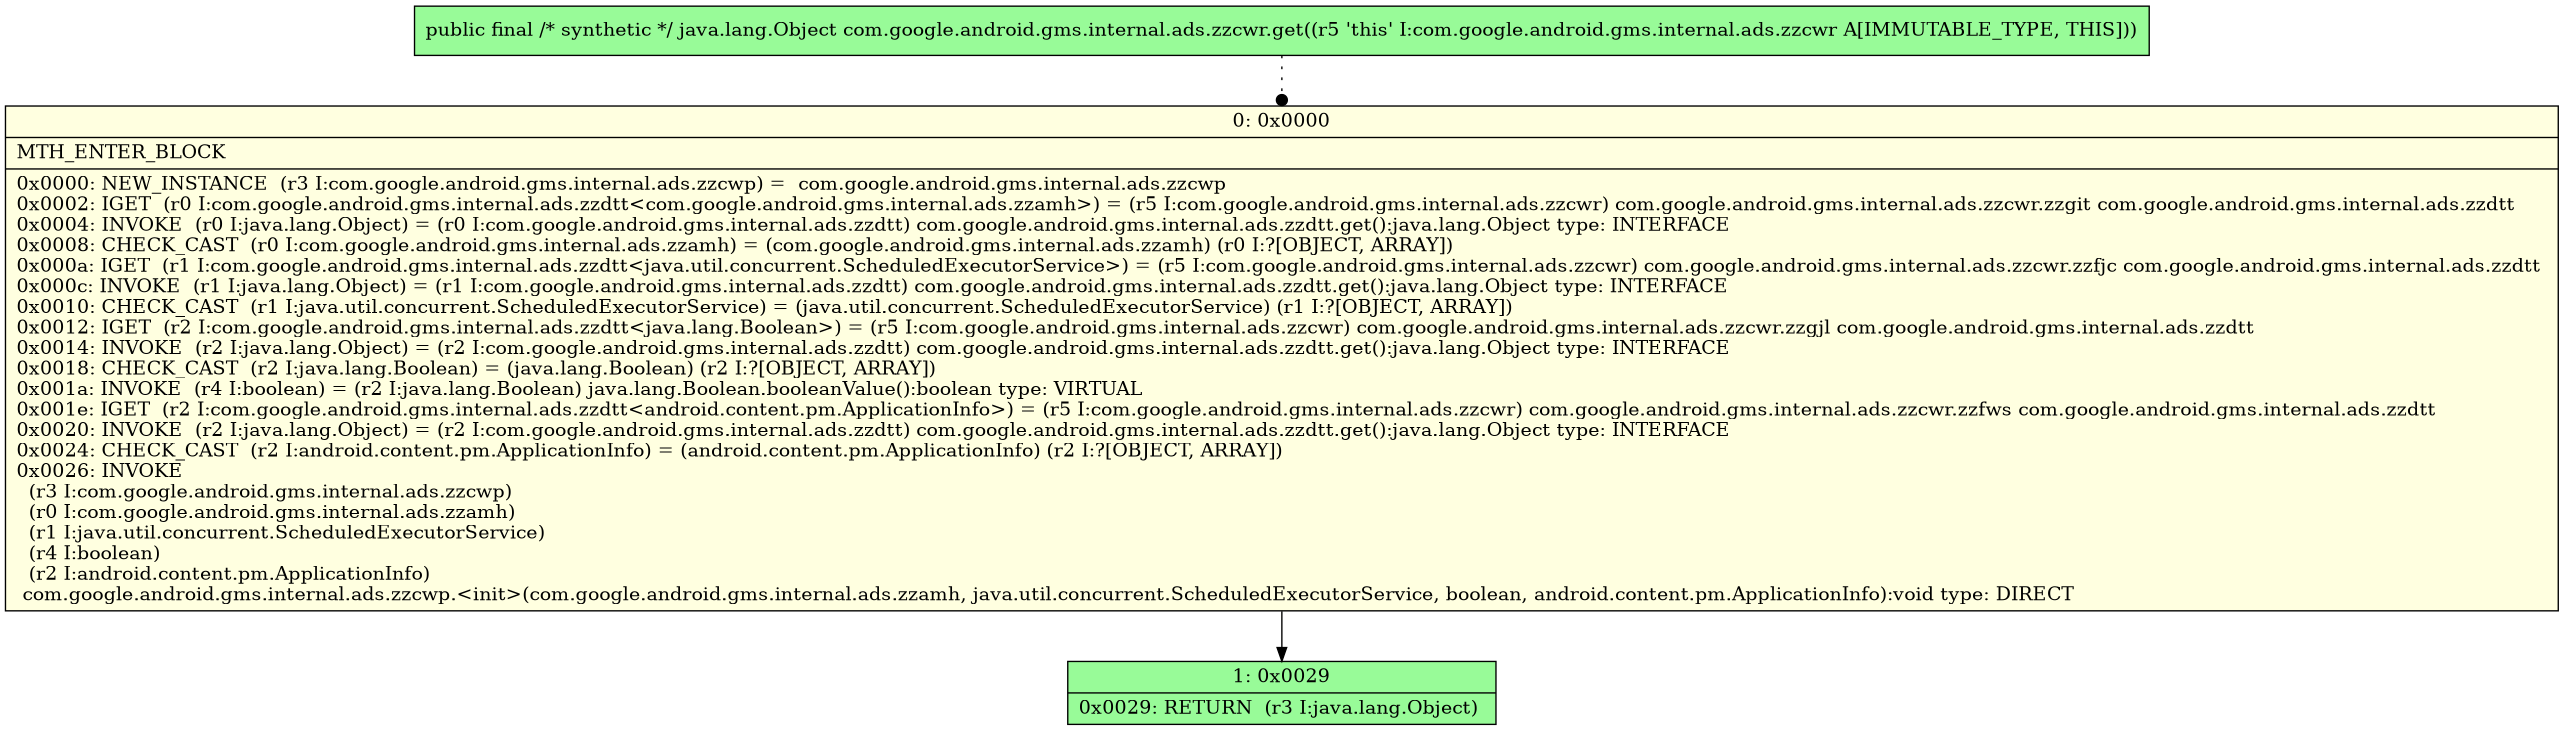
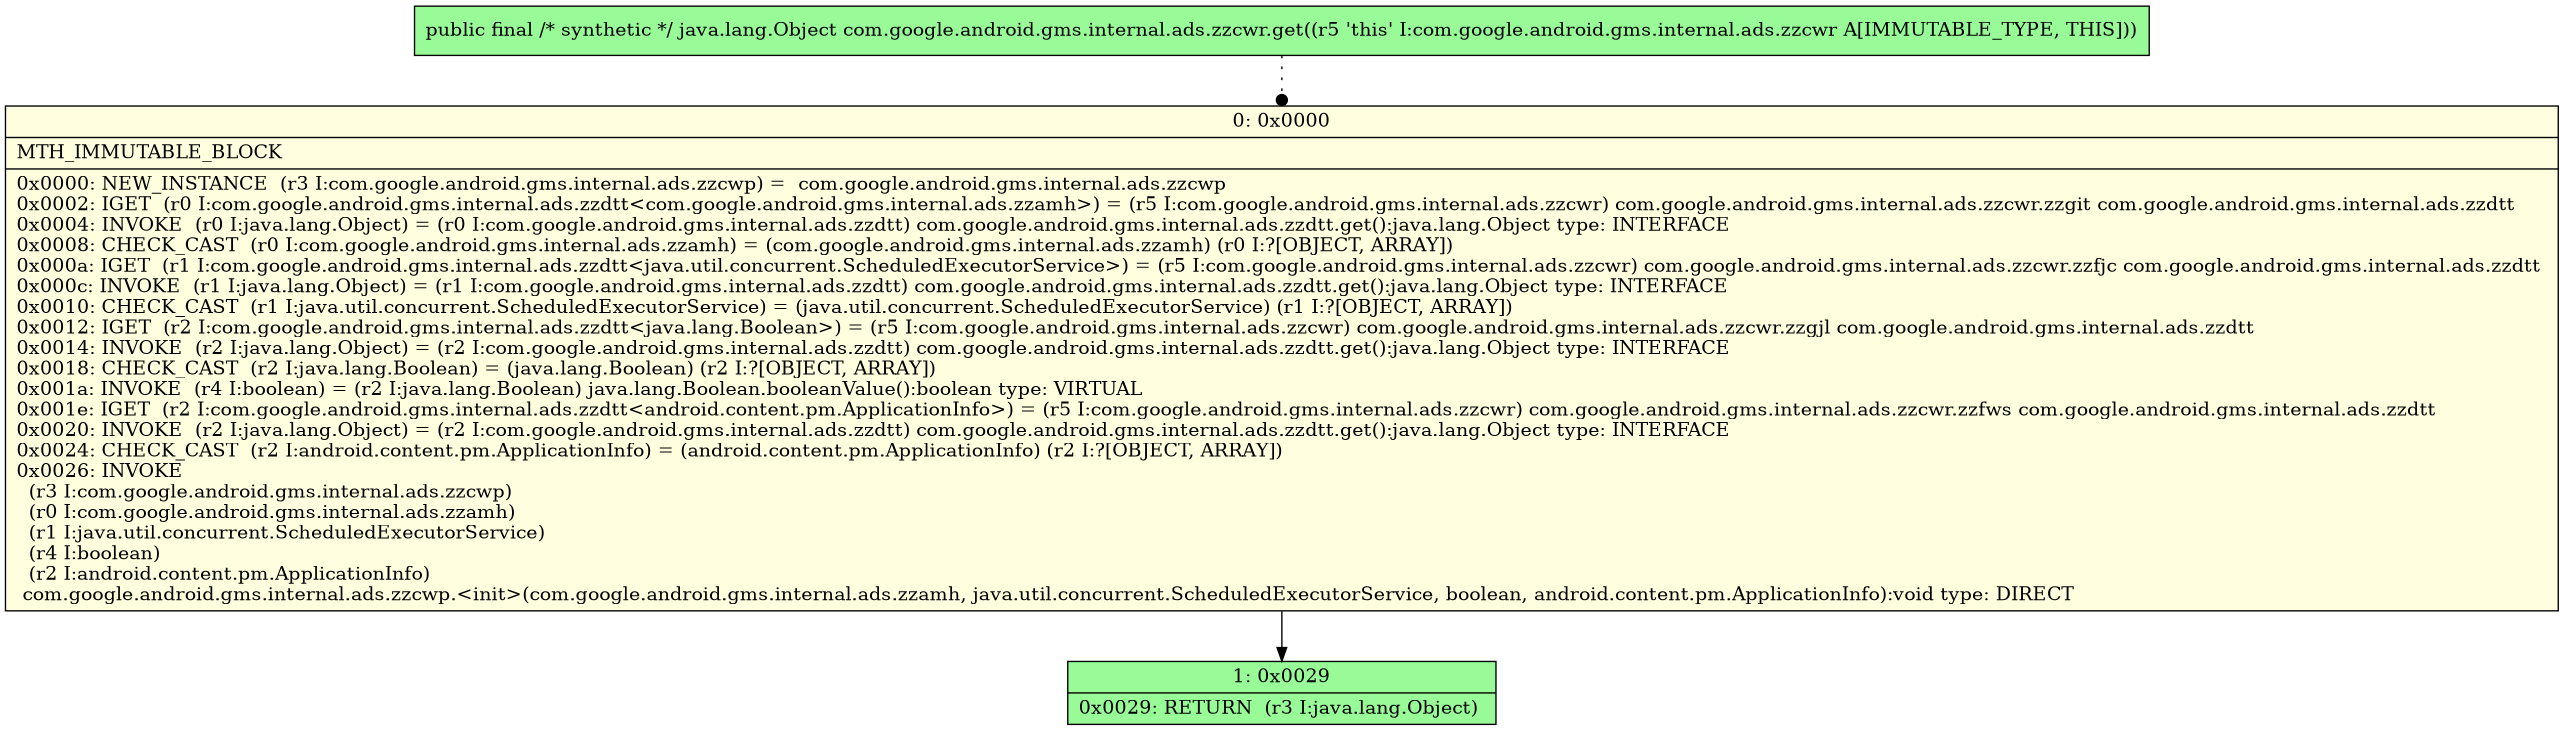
node "0: 0x0000": text "MTH_ENTER_BLOCK" -> "MTH_IMMUTABLE_BLOCK"
